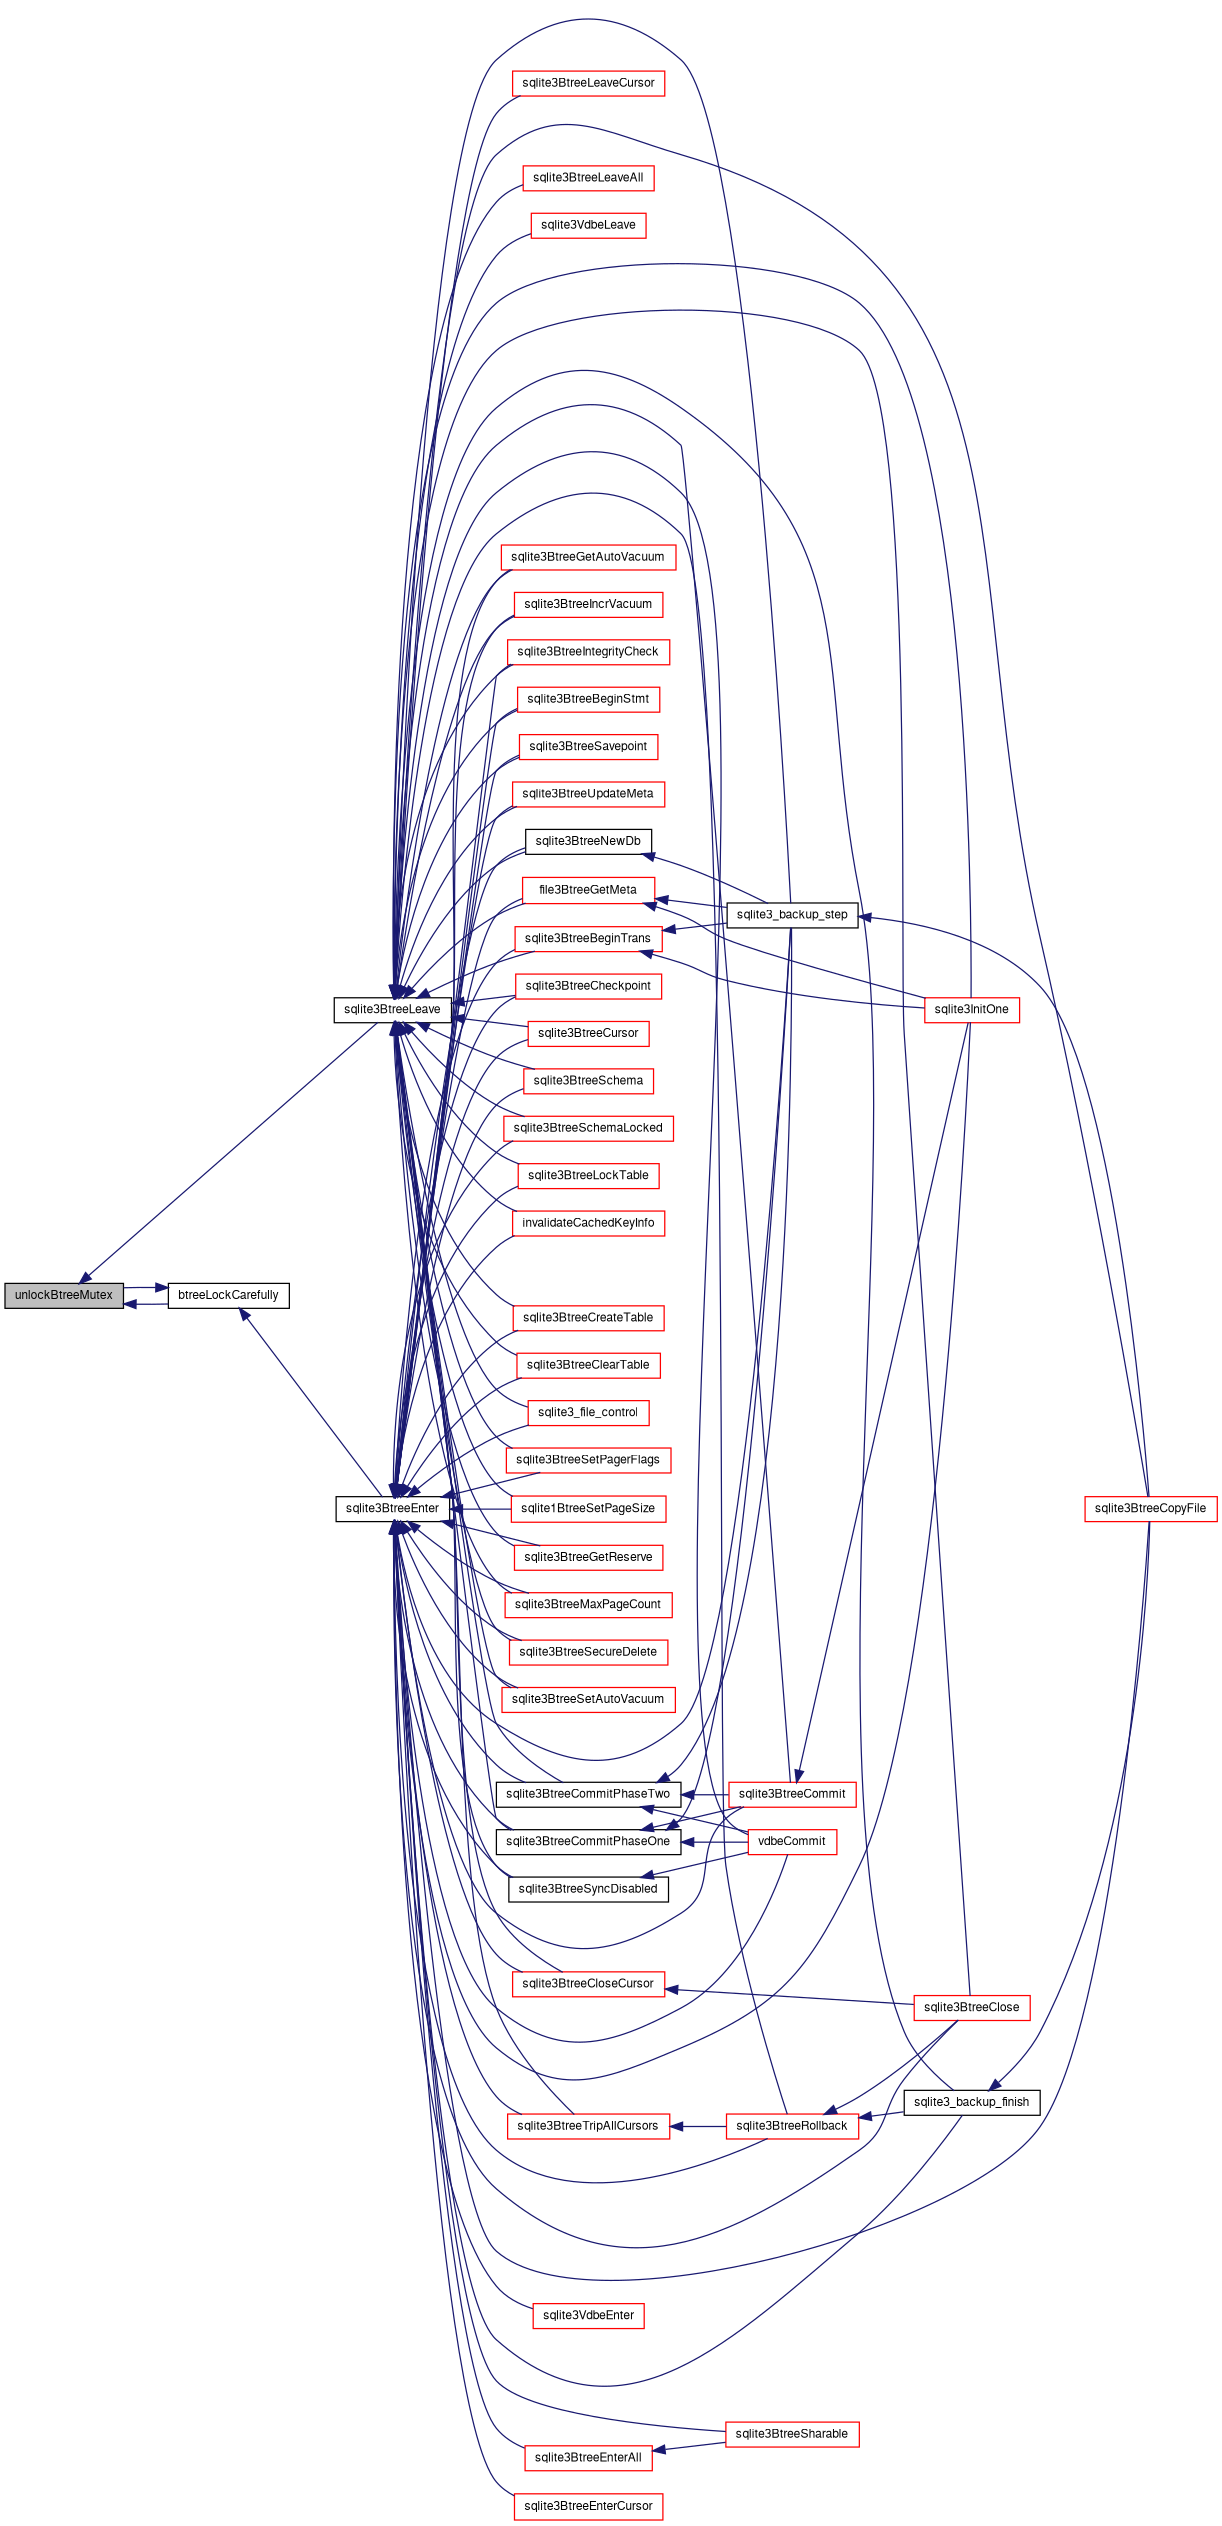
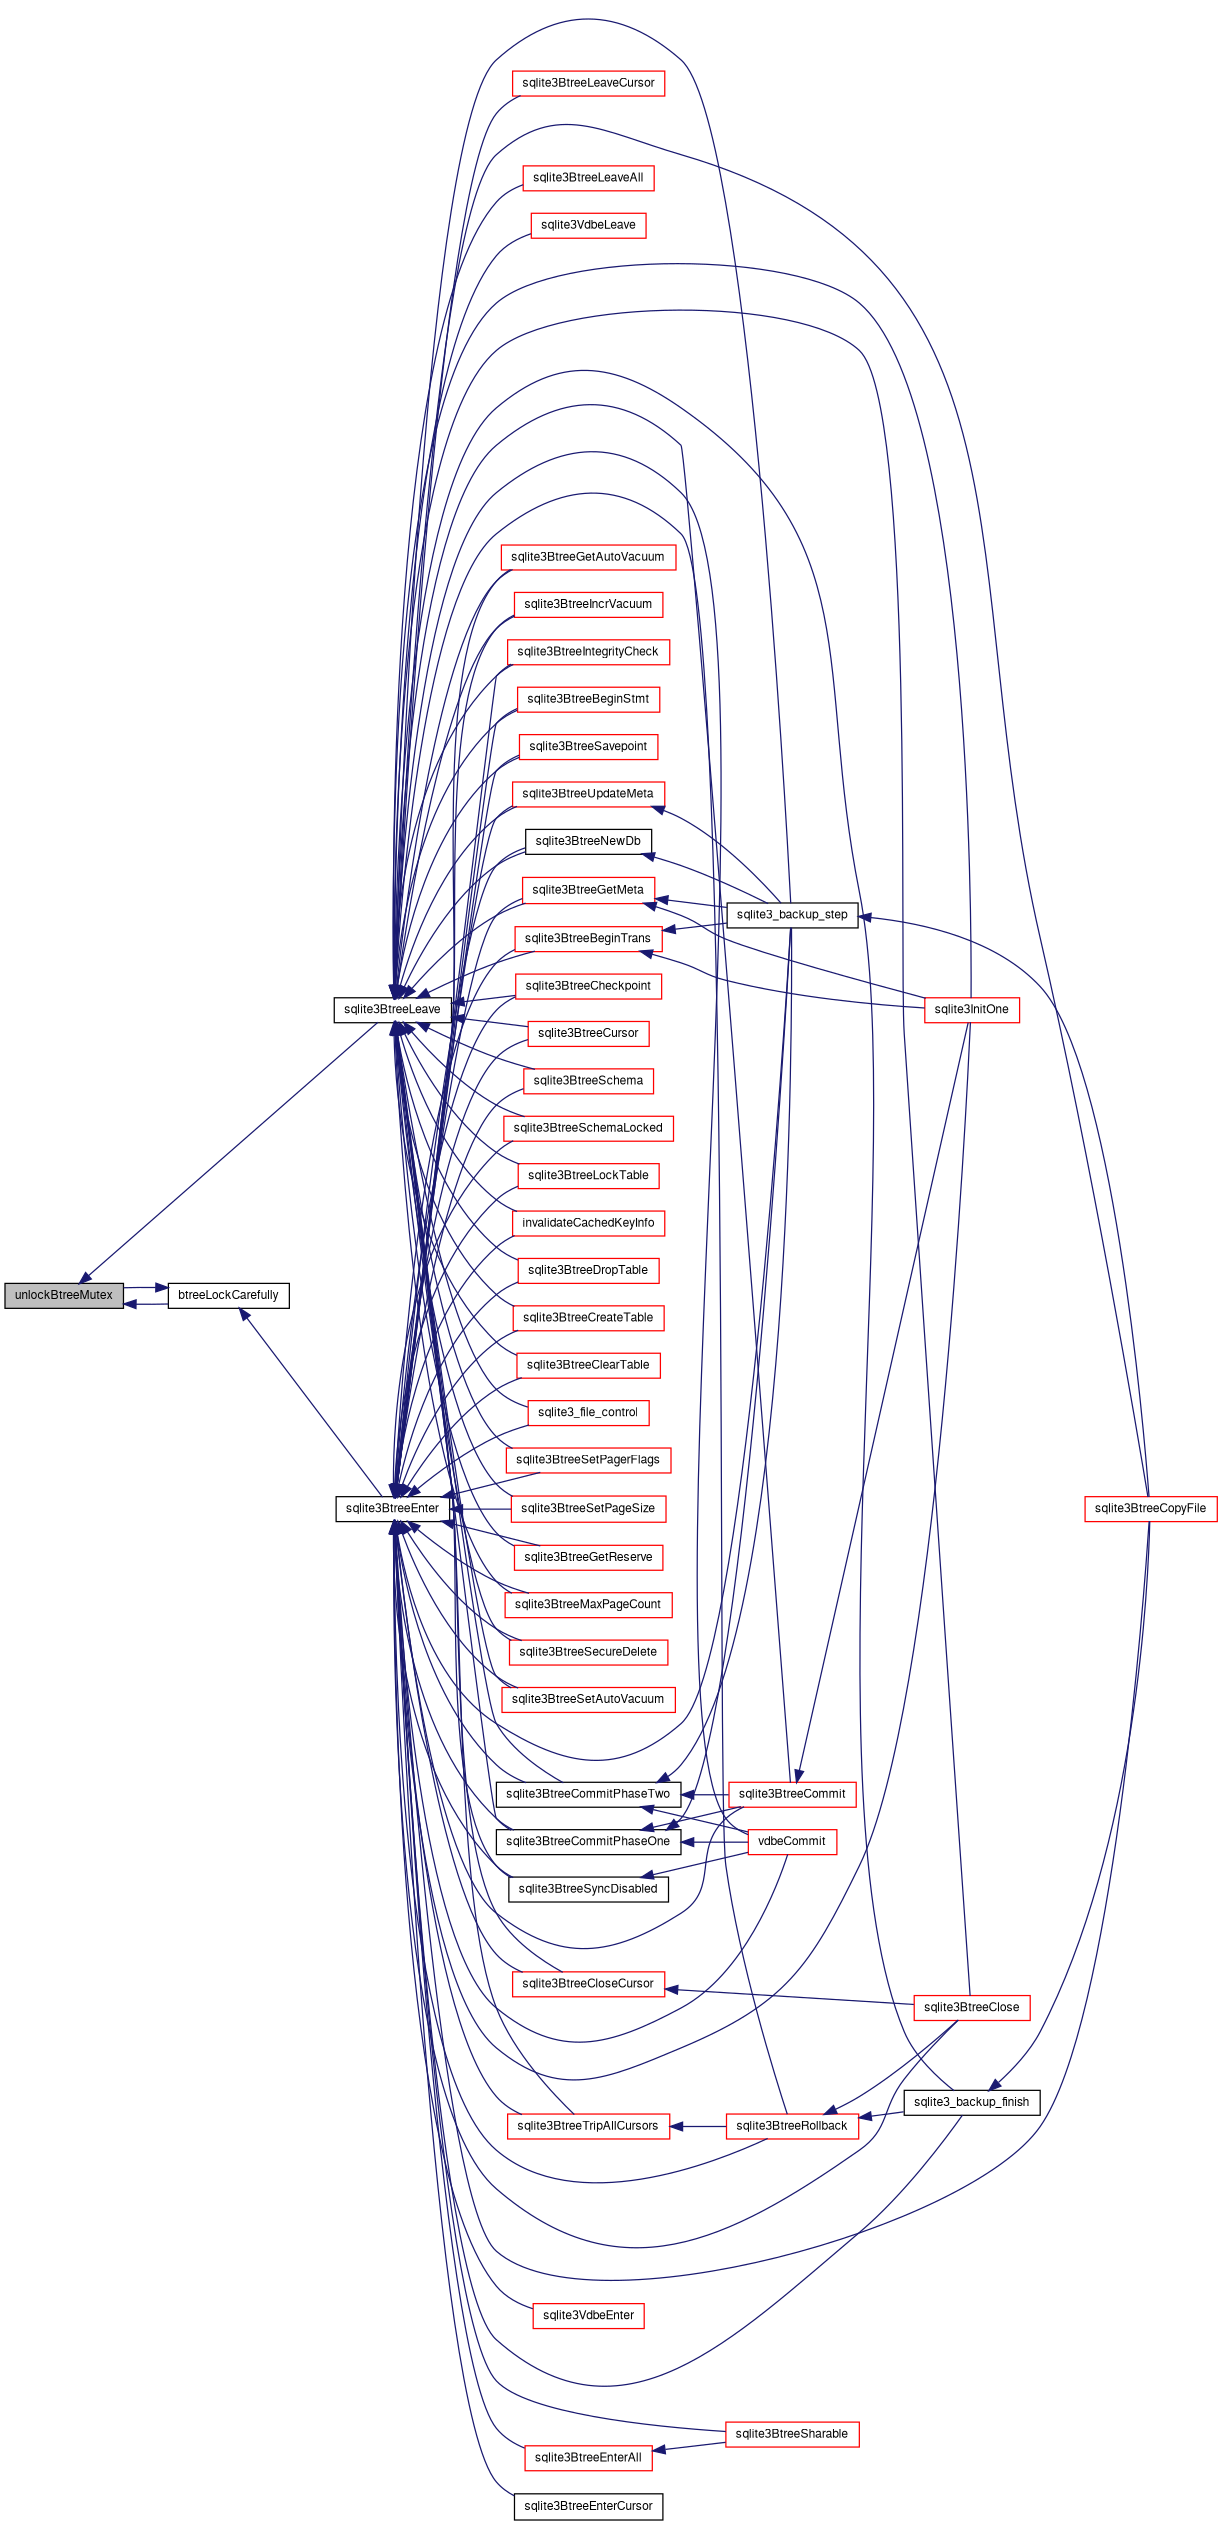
edge "sqlite3_backup_step" -> "sqlite3BtreeUpdateMeta": added
node "file3BtreeGetMeta": label "file3BtreeGetMeta" -> "sqlite3BtreeGetMeta"
node "sqlite3BtreeDropTable": added
node "sqlite1BtreeSetPageSize": label "sqlite1BtreeSetPageSize" -> "sqlite3BtreeSetPageSize"
node "sqlite3BtreeEnterCursor": color red -> black
